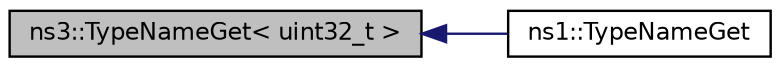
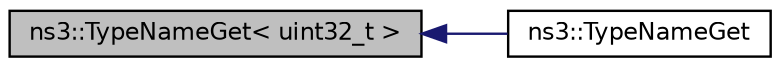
node "ns1::TypeNameGet": label "ns1::TypeNameGet" -> "ns3::TypeNameGet"
